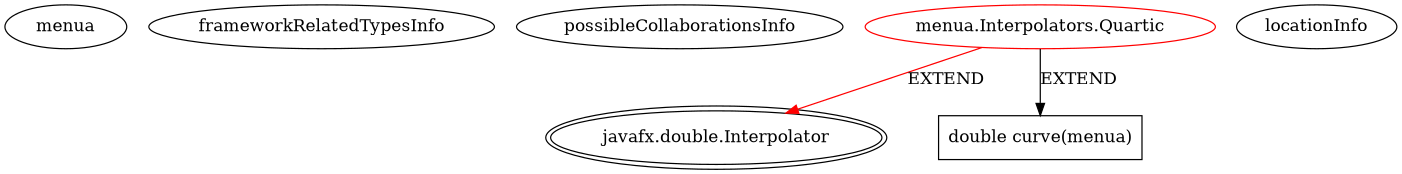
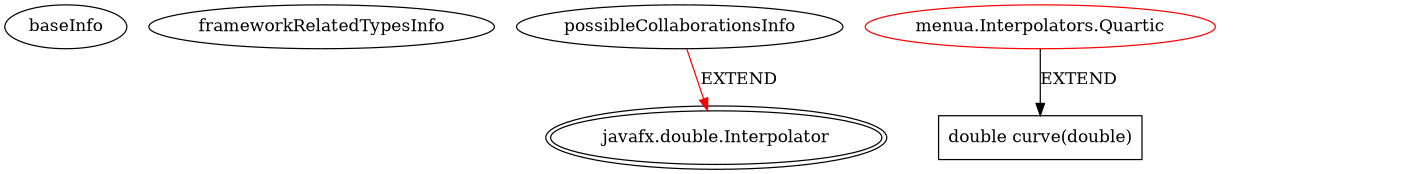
node "menua": label "menua" -> "baseInfo"
node "locationInfo": removed
edge "menua.Interpolators.Quartic" -> "javafx.double.Interpolator": now "possibleCollaborationsInfo" -> "javafx.double.Interpolator"
node "double curve(menua)": label "double curve(menua)" -> "double curve(double)"
